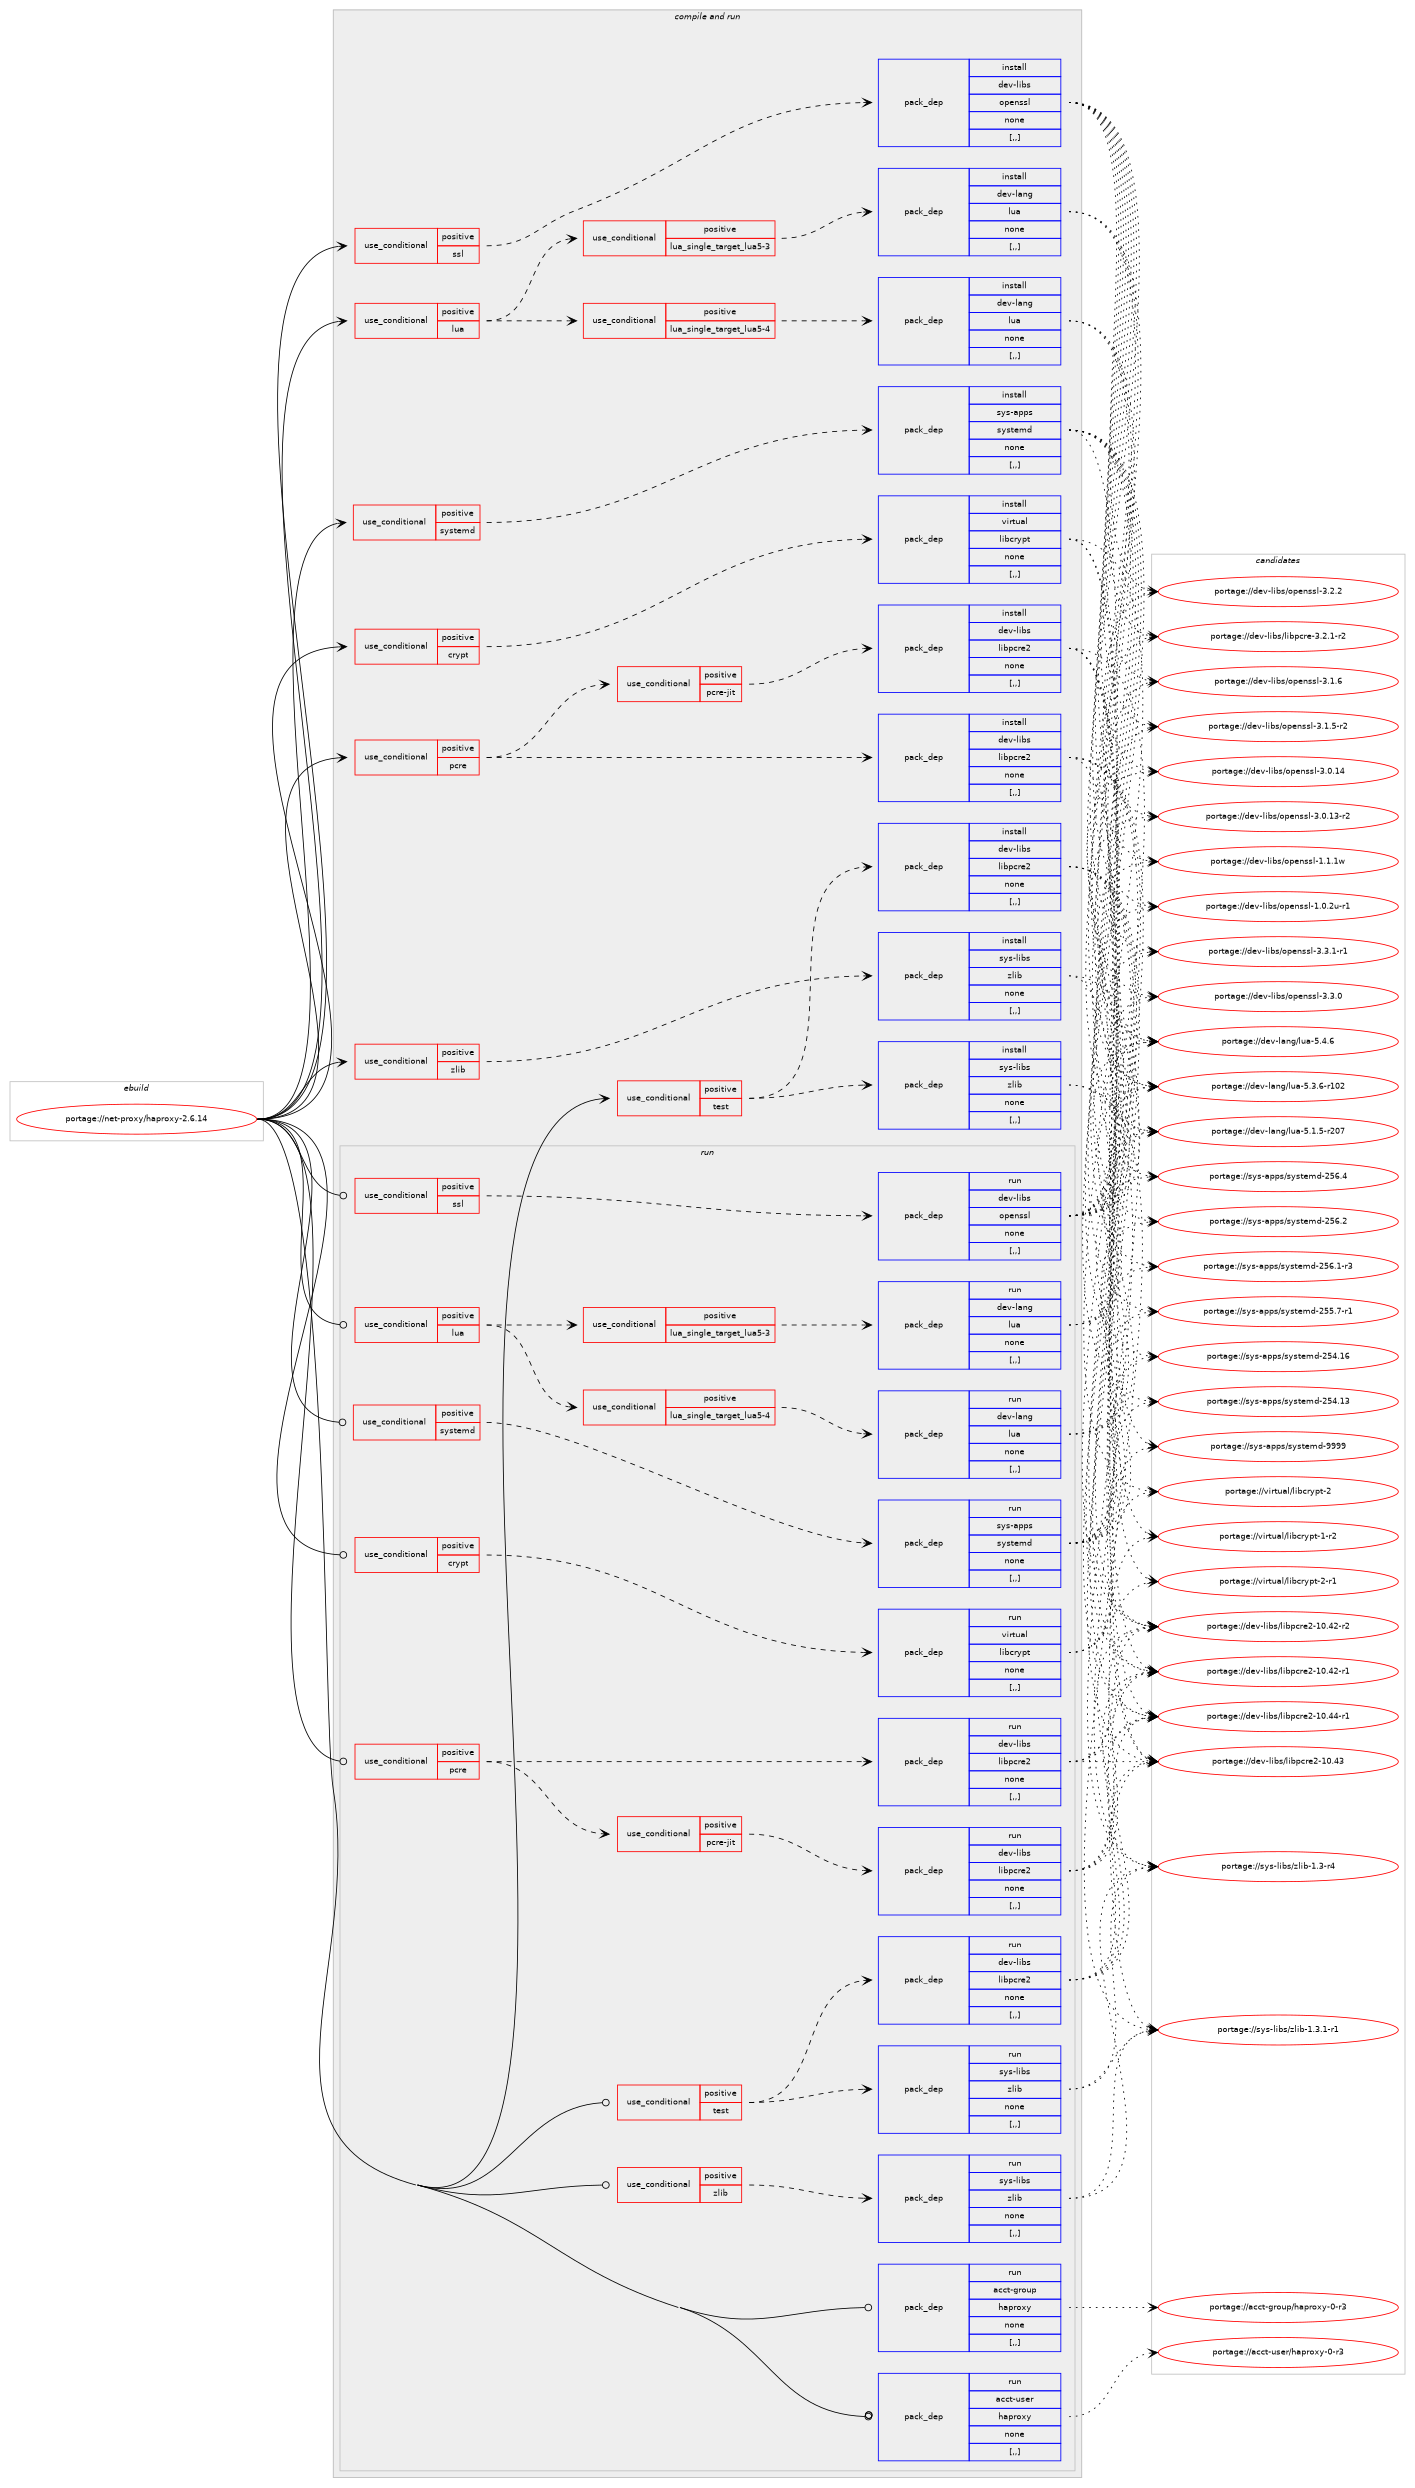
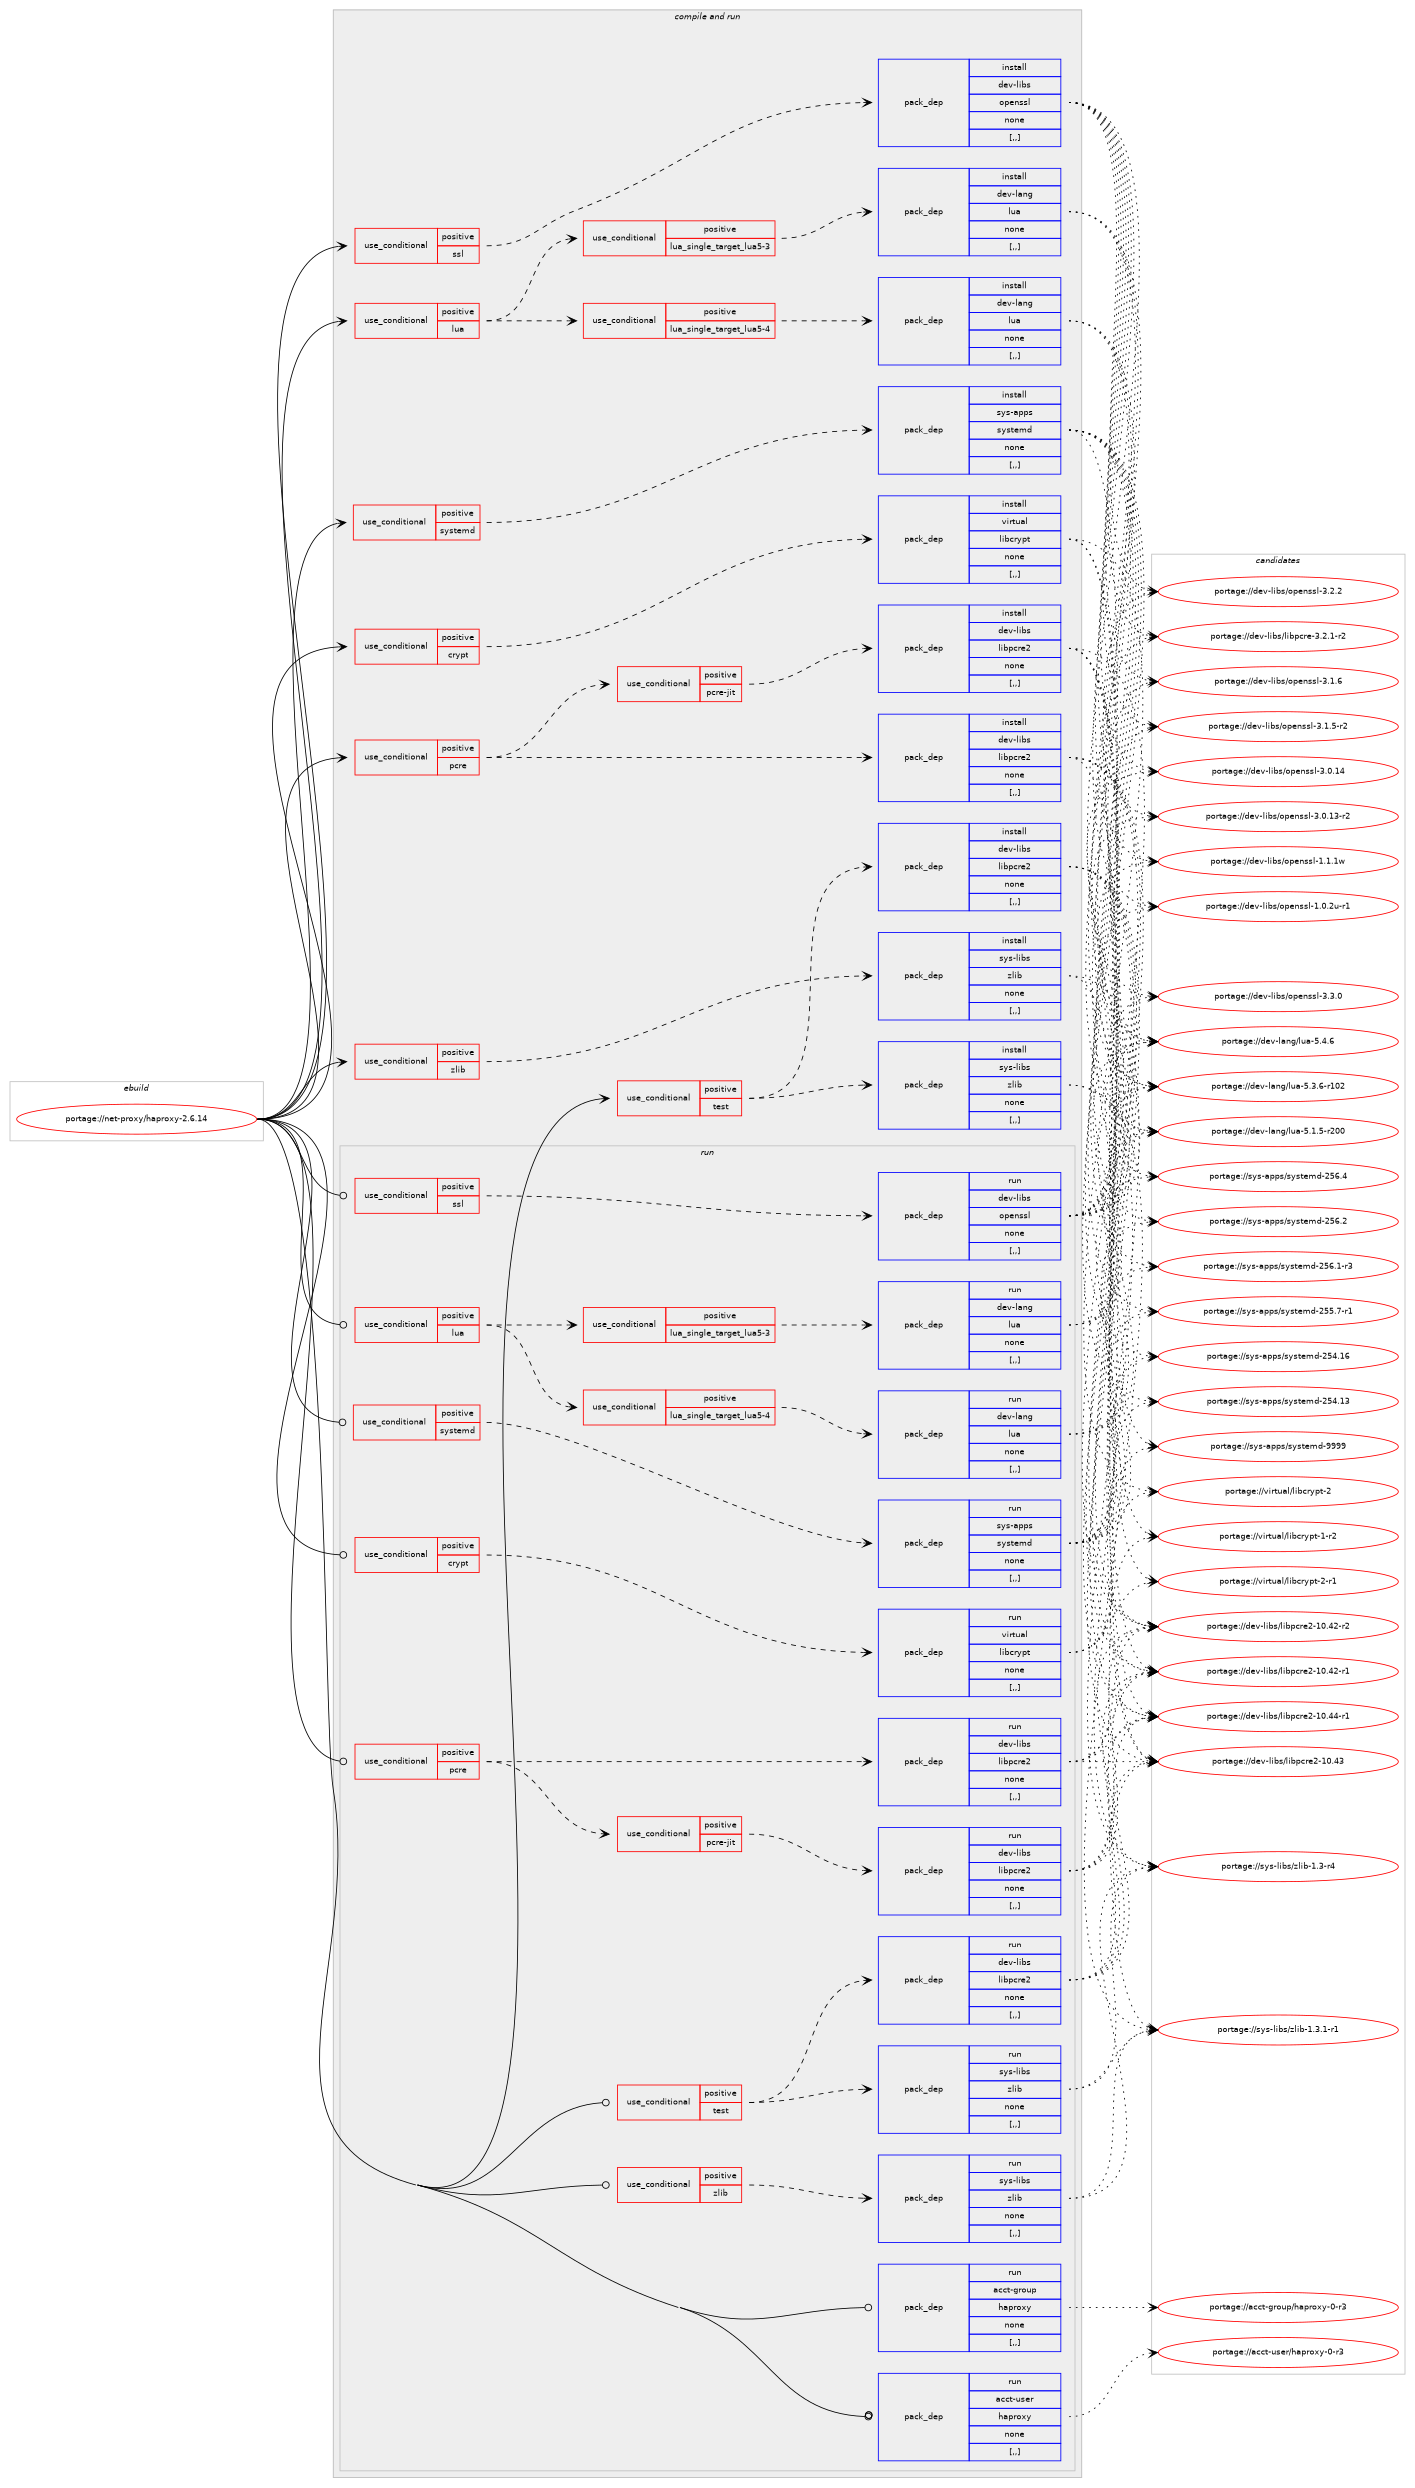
node "portage://dev-libs/openssl-3.3.1-r1": removed
node "portage://dev-lang/lua-5.1.5-r207": label "portage://dev-lang/lua-5.1.5-r207" -> "portage://dev-lang/lua-5.1.5-r200"
